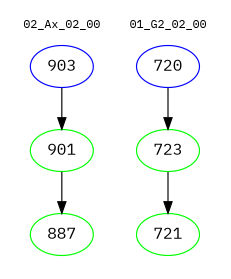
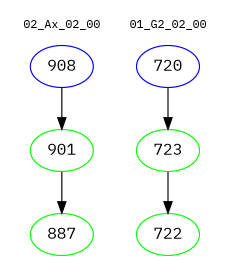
node "903": label "903" -> "908"
node "721": label "721" -> "722"
